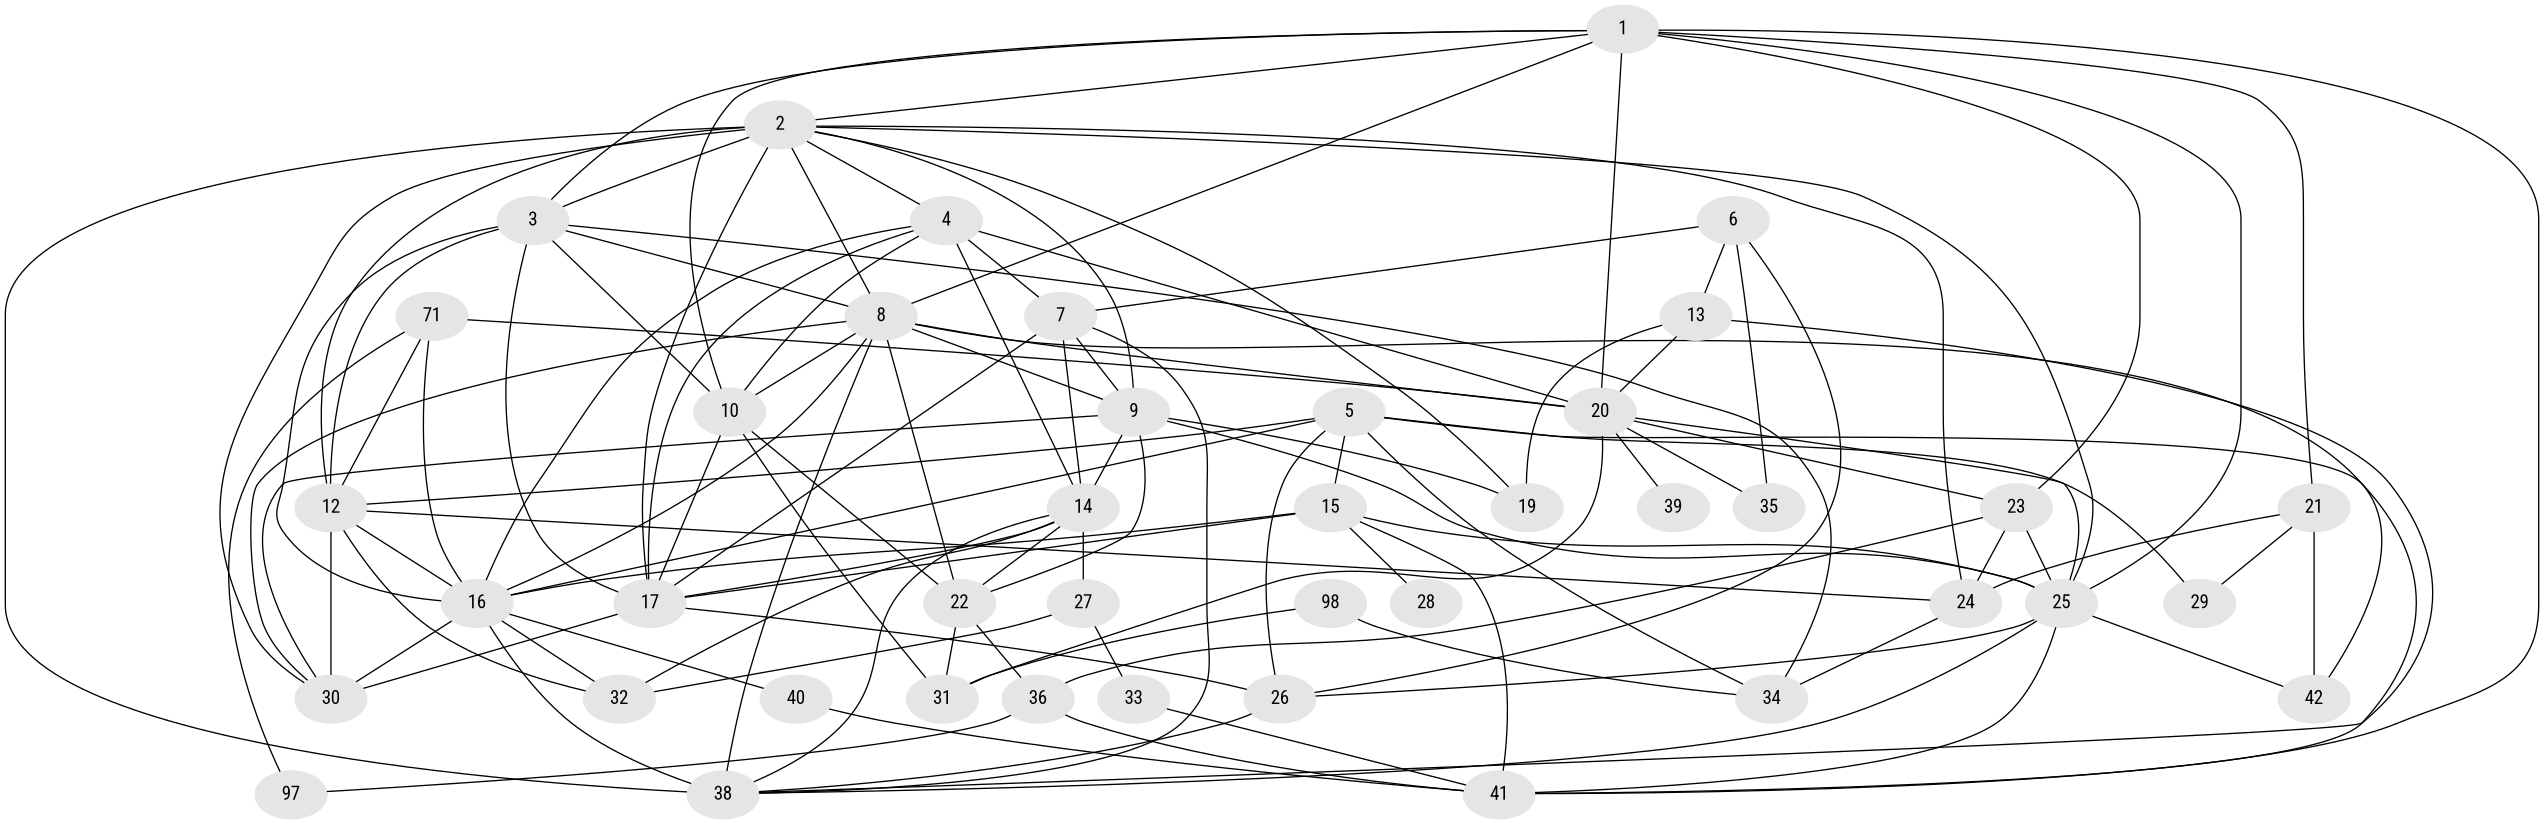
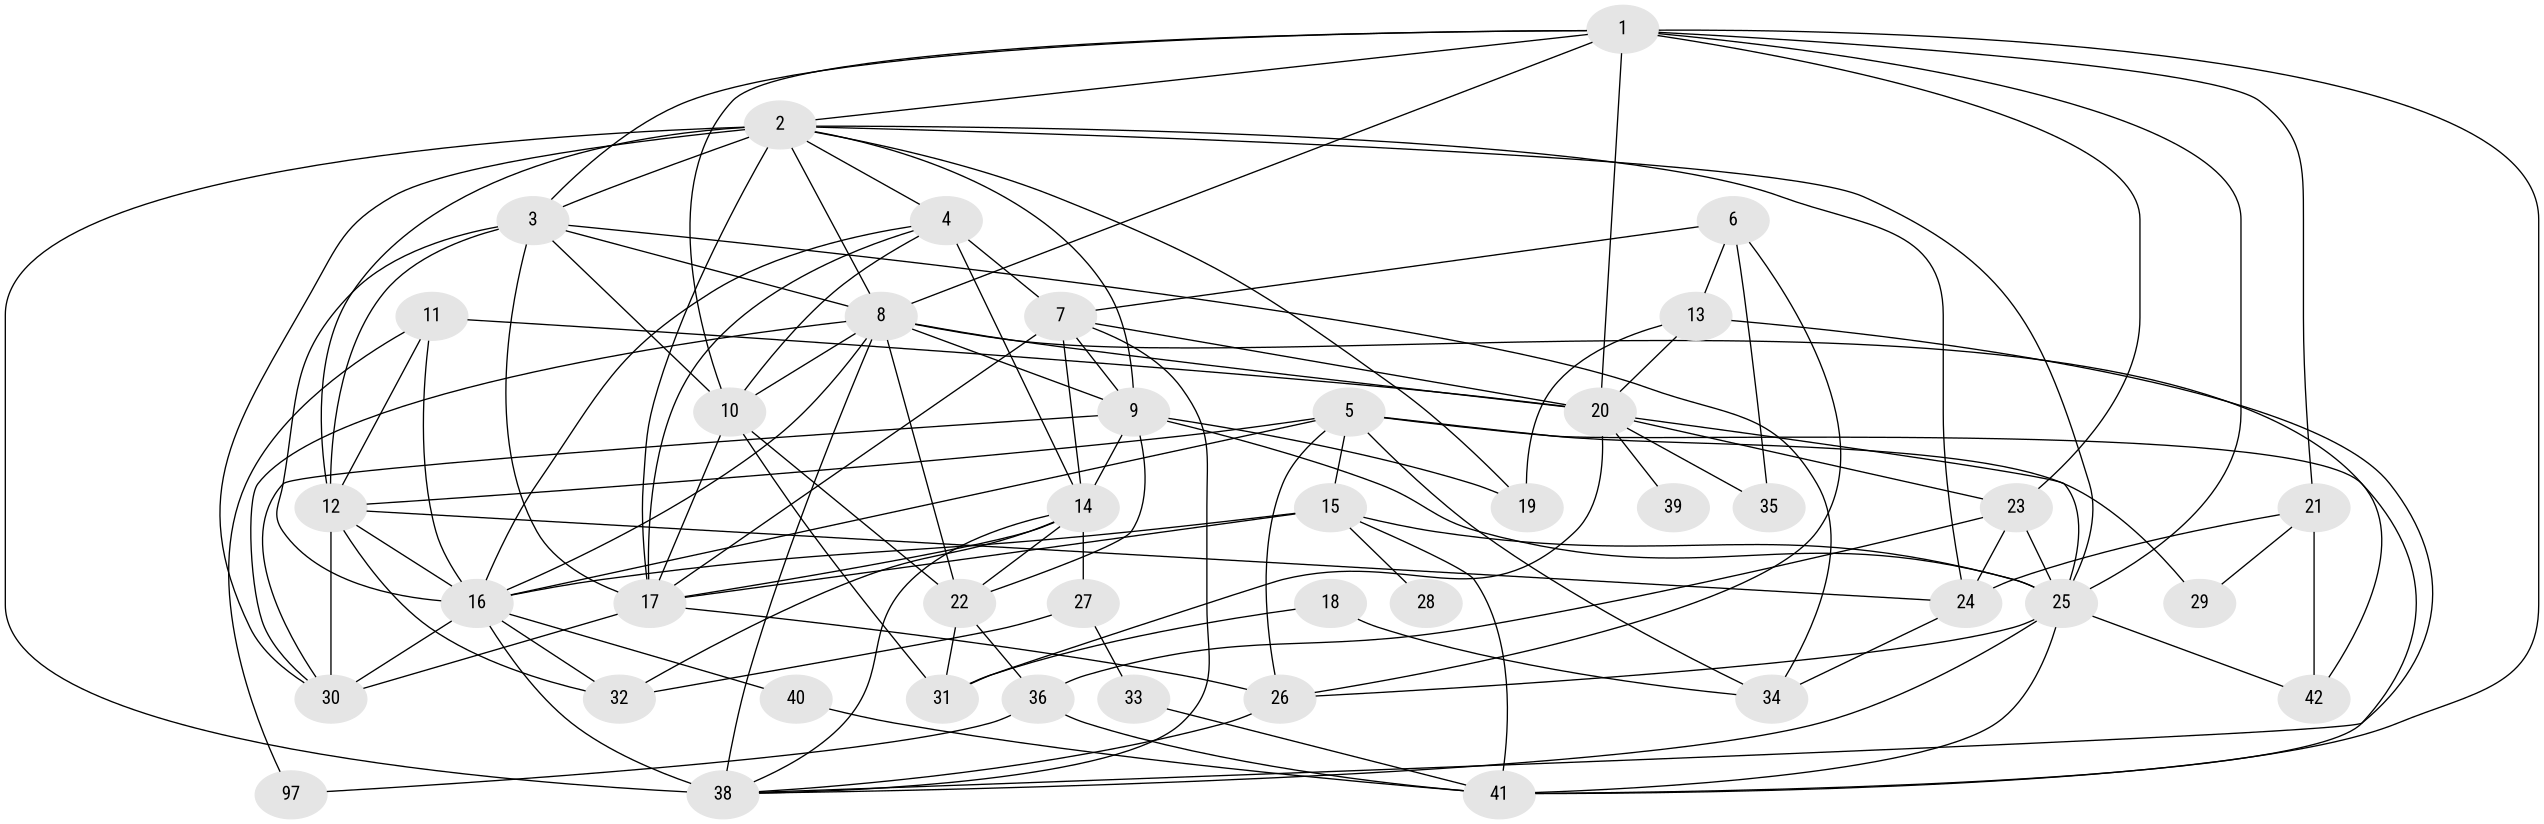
node "71": label "71" -> "11"
edge "4" -- "20": now "7" -- "20"
node "98": label "98" -> "18"
